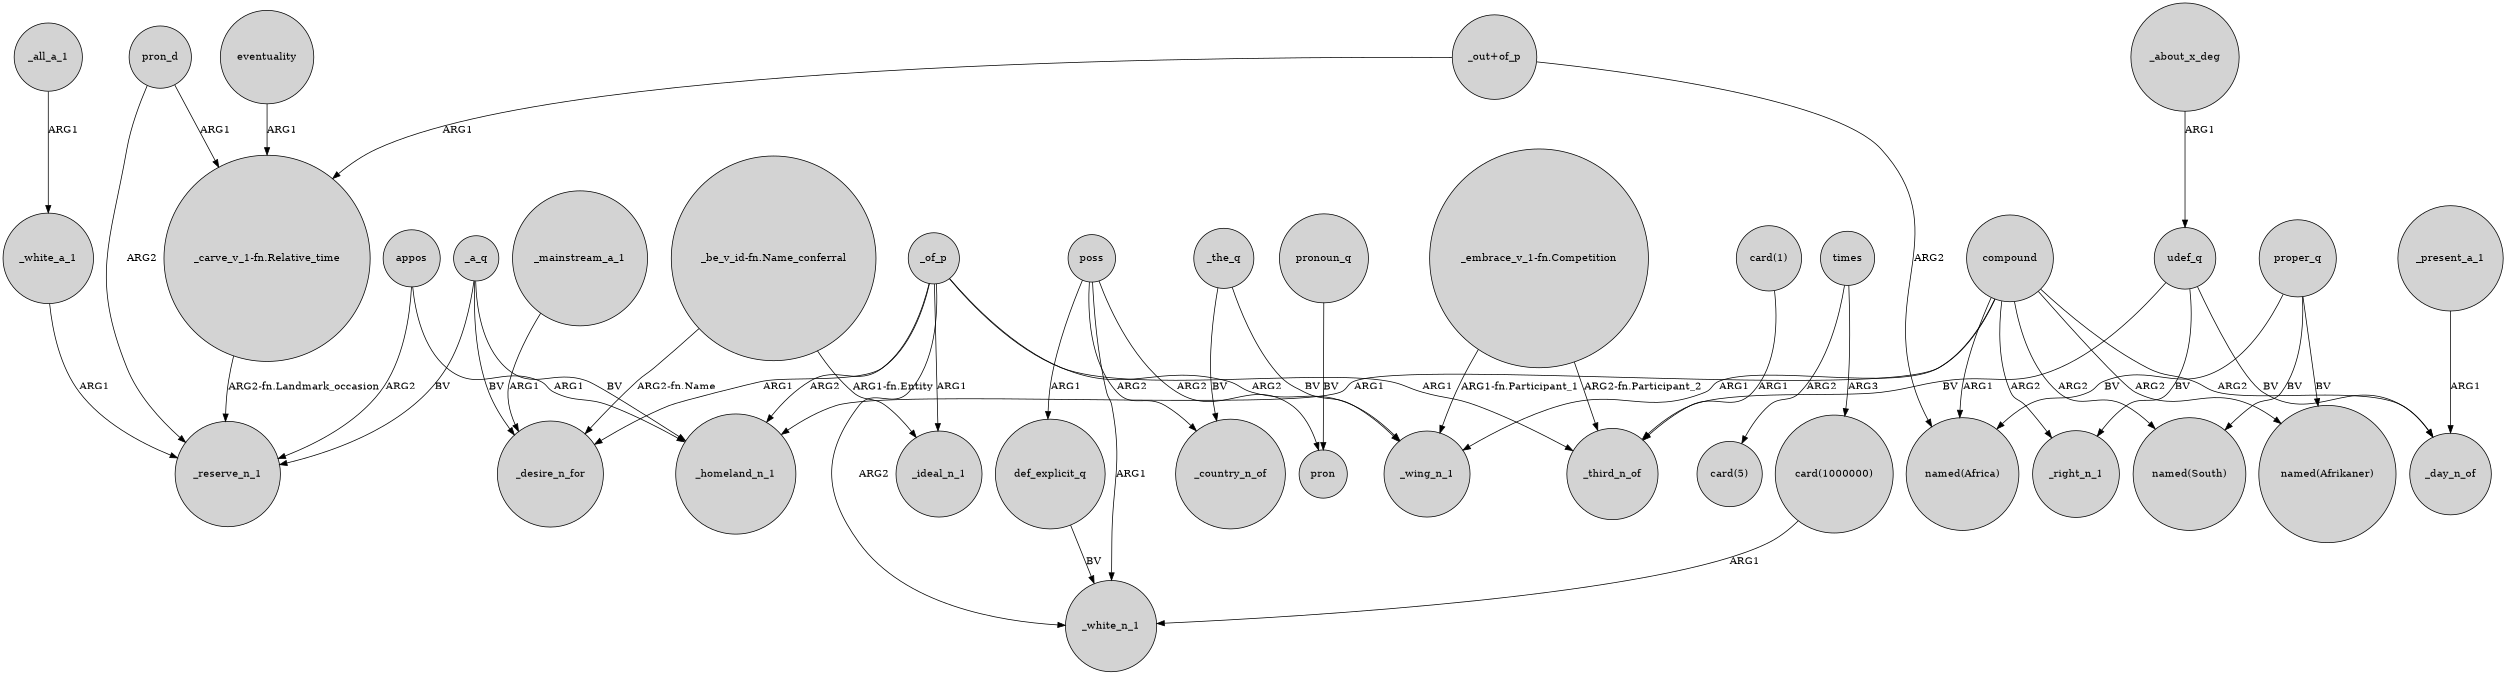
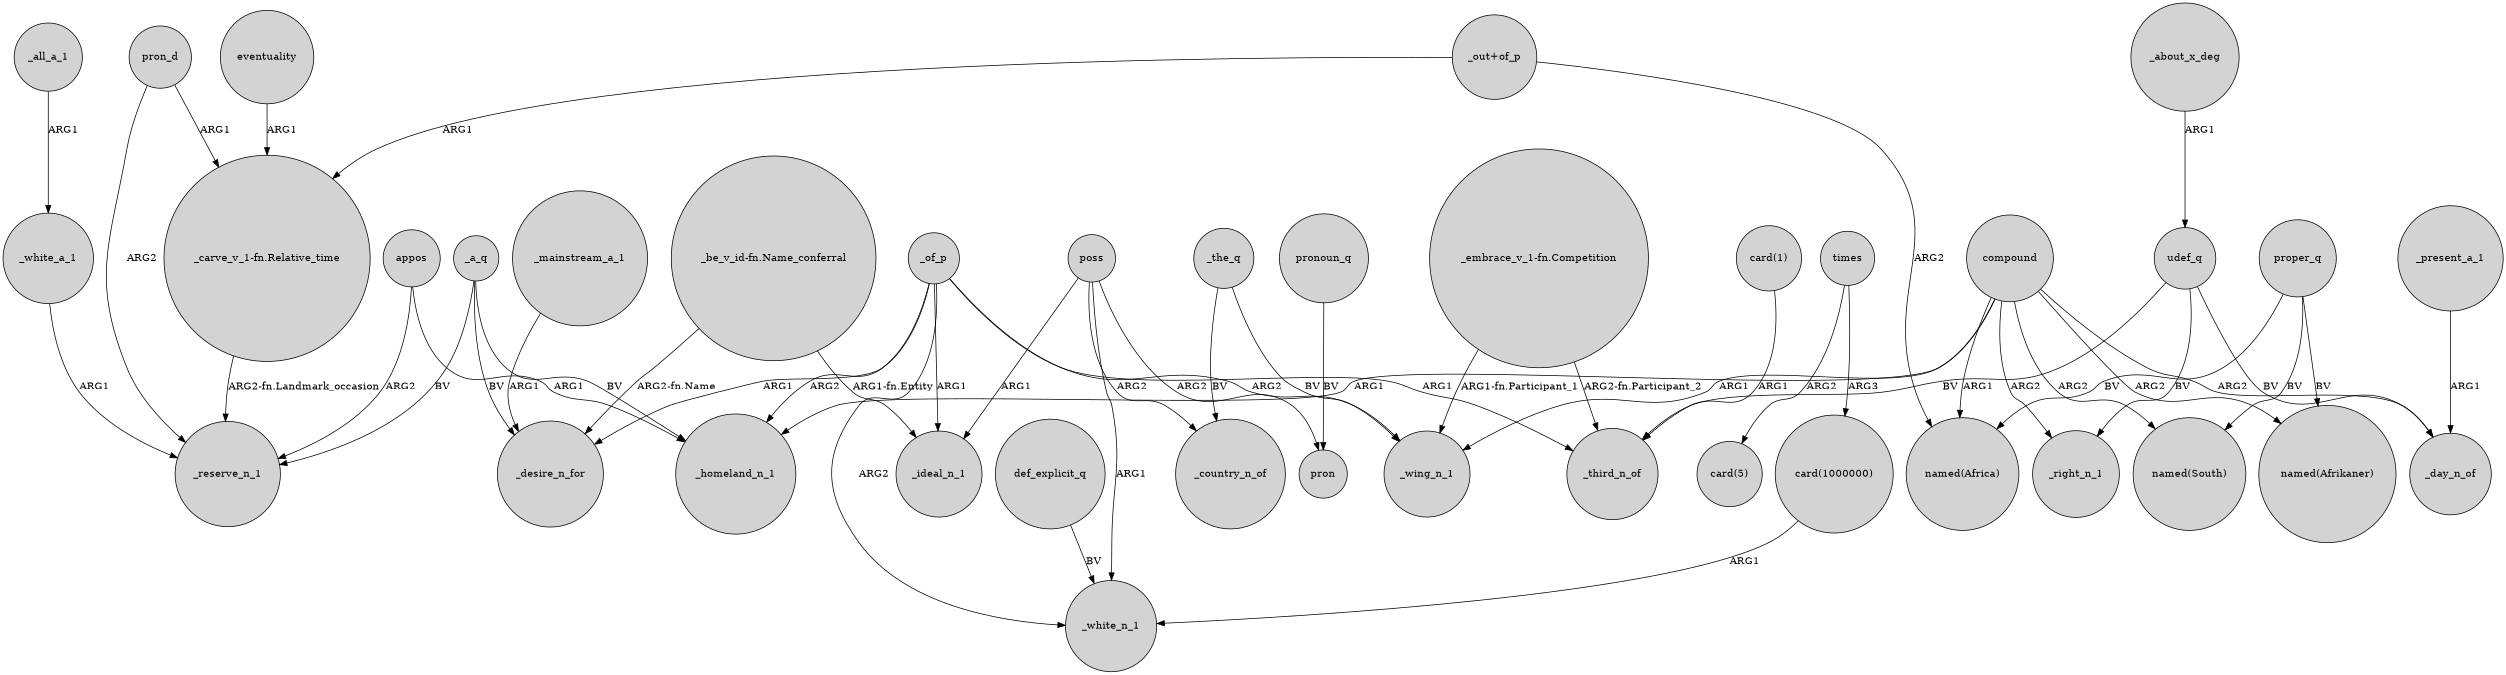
edge "poss" -> "def_explicit_q": now "poss" -> "_ideal_n_1"
